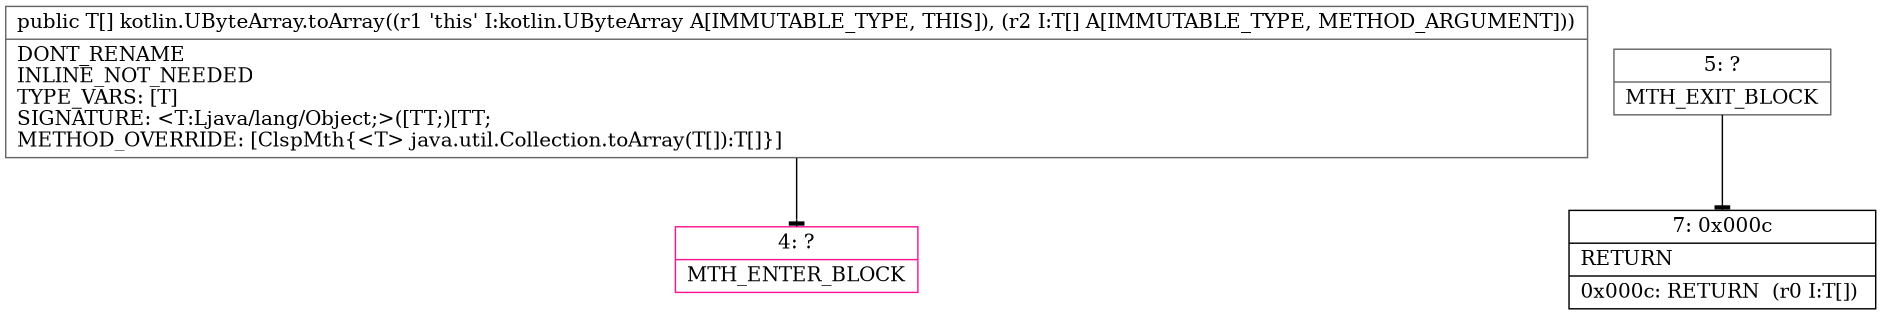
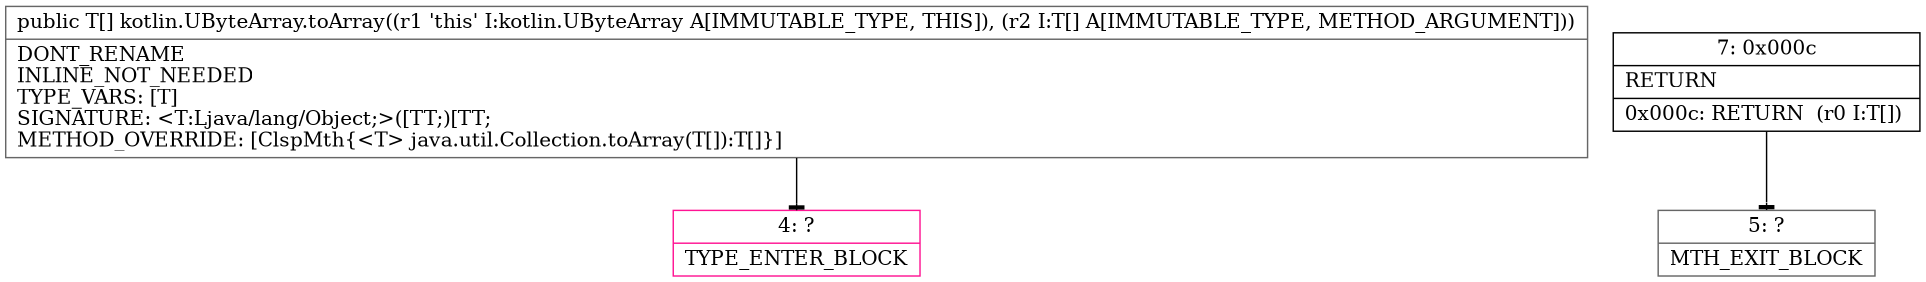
edge "5: ?" -> "7: 0x000c": reversed
node "4: ?": text "MTH_ENTER_BLOCK" -> "TYPE_ENTER_BLOCK"
